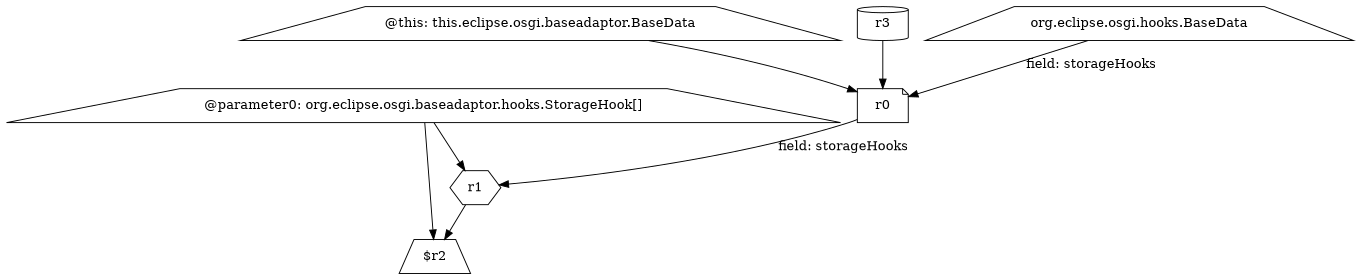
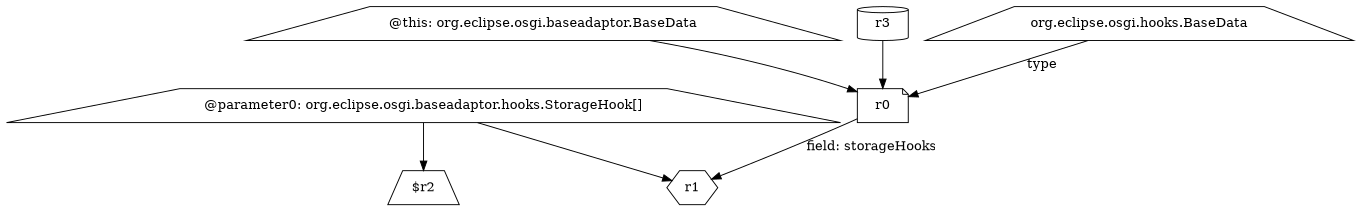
node "@this: this.eclipse.osgi.baseadaptor.BaseData": label "@this: this.eclipse.osgi.baseadaptor.BaseData" -> "@this: org.eclipse.osgi.baseadaptor.BaseData"
edge "org.eclipse.osgi.hooks.BaseData" -> "r0": label "field: storageHooks" -> "type"
edge "r1" -> "$r2": removed
